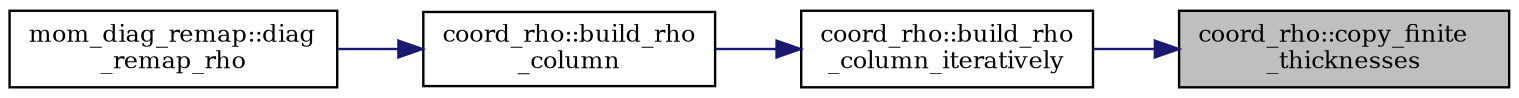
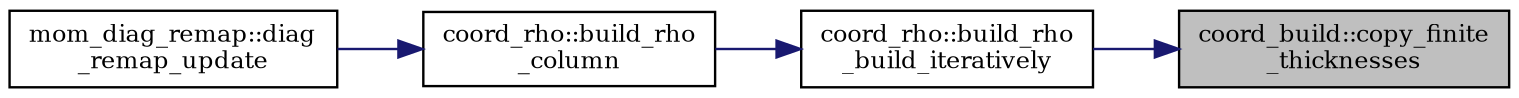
node "mom_diag_remap::diag _remap_rho": label "mom_diag_remap::diag _remap_rho" -> "mom_diag_remap::diag _remap_update"
node "coord_rho::build_rho _column_iteratively": label "coord_rho::build_rho _column_iteratively" -> "coord_rho::build_rho _build_iteratively"
node "coord_rho::copy_finite _thicknesses": label "coord_rho::copy_finite _thicknesses" -> "coord_build::copy_finite _thicknesses"
